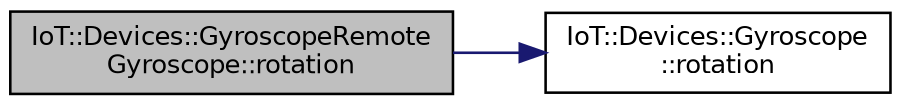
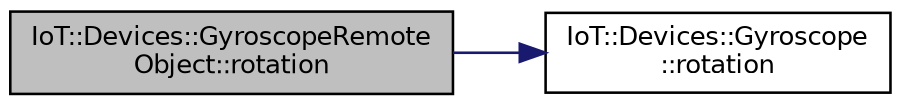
node "IoT::Devices::GyroscopeRemote Gyroscope::rotation": label "IoT::Devices::GyroscopeRemote Gyroscope::rotation" -> "IoT::Devices::GyroscopeRemote Object::rotation"
